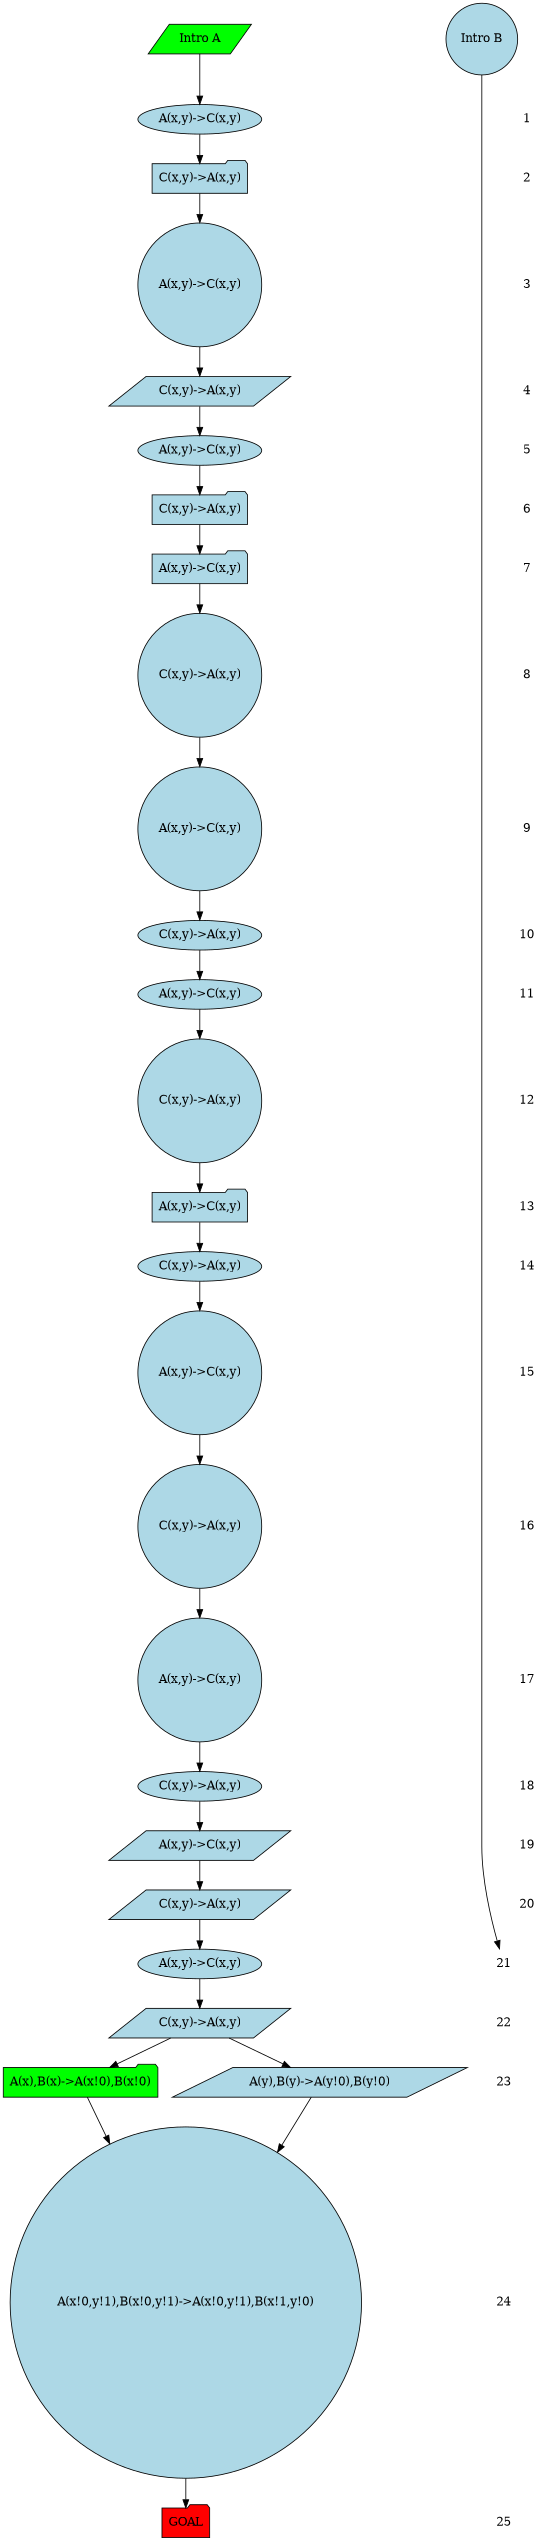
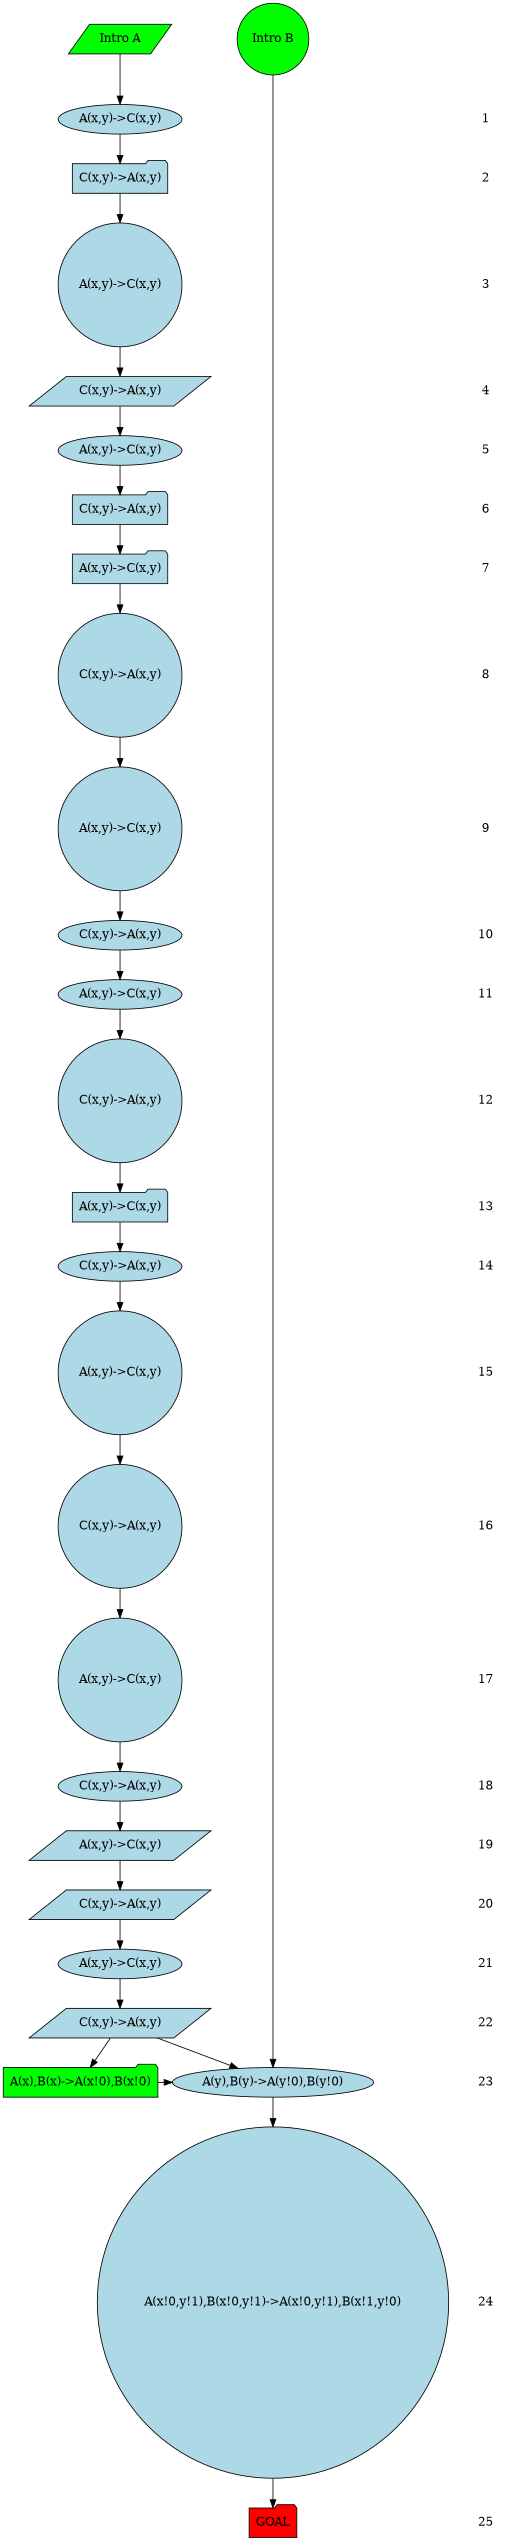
node "Intro B": fillcolor lightblue -> green
edge "Intro B" -> "21": now "Intro B" -> "A(y),B(y)->A(y!0),B(y!0)"
node "A(y),B(y)->A(y!0),B(y!0)": shape parallelogram -> ellipse
edge "A(x),B(x)->A(x!0),B(x!0)" -> "A(x!0,y!1),B(x!0,y!1)->A(x!0,y!1),B(x!1,y!0)": now "A(x),B(x)->A(x!0),B(x!0)" -> "A(y),B(y)->A(y!0),B(y!0)"
